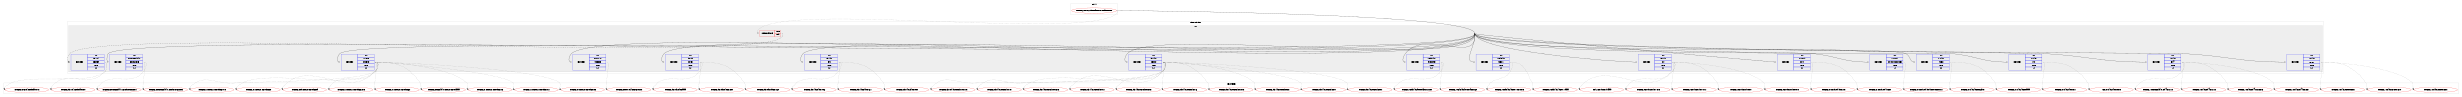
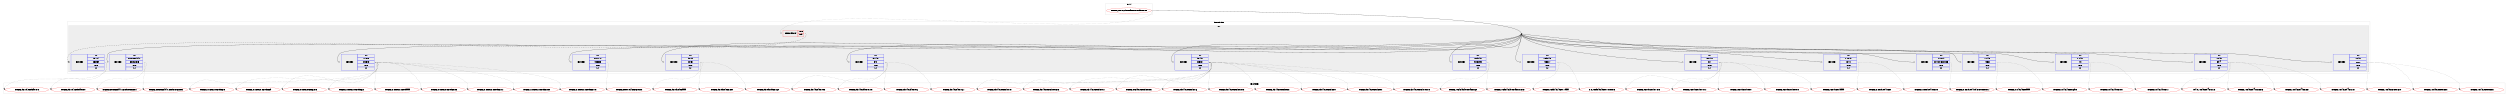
node "portage://core-util/patchelf-0.17.2": label "portage://core-util/patchelf-0.17.2" -> "portage://dev-util/patchelf-0.17.2"
node "portage://pack-apps/systemd-255.9": label "portage://pack-apps/systemd-255.9" -> "portage://sys-apps/systemd-255.9"
node "portage://sys-apps/systemd-256.1-r3": label "portage://sys-apps/systemd-256.1-r3" -> "portage://sys-apps/core-256.1-r3"
node "portage://accessibility-apps/systemd-9999": label "portage://accessibility-apps/systemd-9999" -> "portage://sys-apps/systemd-9999"
node "portage://dev-libs/glib-2.78.4-r1": added
node "portage://dev-polkit/openssl-1.0.2u-r1": label "portage://dev-polkit/openssl-1.0.2u-r1" -> "portage://dev-libs/openssl-1.0.2u-r1"
node "portage://dev-libs/openssl-3.1.5-r2": label "portage://dev-libs/openssl-3.1.5-r2" -> "portage://core-libs/openssl-3.1.5-r2"
node "portage://media-libs/libepoxy-1.5.10-r3": label "portage://media-libs/libepoxy-1.5.10-r3" -> "sys://media-libs/libepoxy-1.5.10-r3"
node "auth://net-misc/curl-9999": label "auth://net-misc/curl-9999" -> "portage://net-misc/curl-9999"
node "net://sys-libs/zlib-1.3.1-r1": label "net://sys-libs/zlib-1.3.1-r1" -> "portage://sys-libs/zlib-1.3.1-r1"
node "portage://x11-accessibility/gtk+-3.24.41": label "portage://x11-accessibility/gtk+-3.24.41" -> "portage://x11-libs/gtk+-3.24.41"
node "portage://x11-libs/gtk+-3.24.42": label "portage://x11-libs/gtk+-3.24.42" -> "polkit://x11-libs/gtk+-3.24.42"
